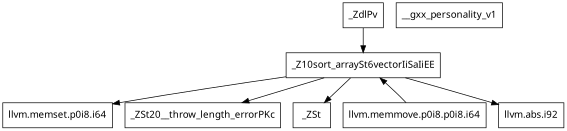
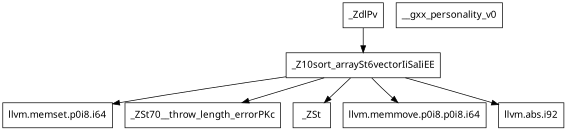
node "__gxx_personality_v1": label "__gxx_personality_v1" -> "__gxx_personality_v0"
edge "llvm.memmove.p0i8.p0i8.i64" -> "_Z10sort_arraySt6vectorIiSaIiEE": reversed
node "_ZSt20__throw_length_errorPKc": label "_ZSt20__throw_length_errorPKc" -> "_ZSt70__throw_length_errorPKc"
